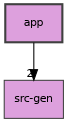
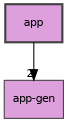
node "src-gen": label "src-gen" -> "app-gen"
